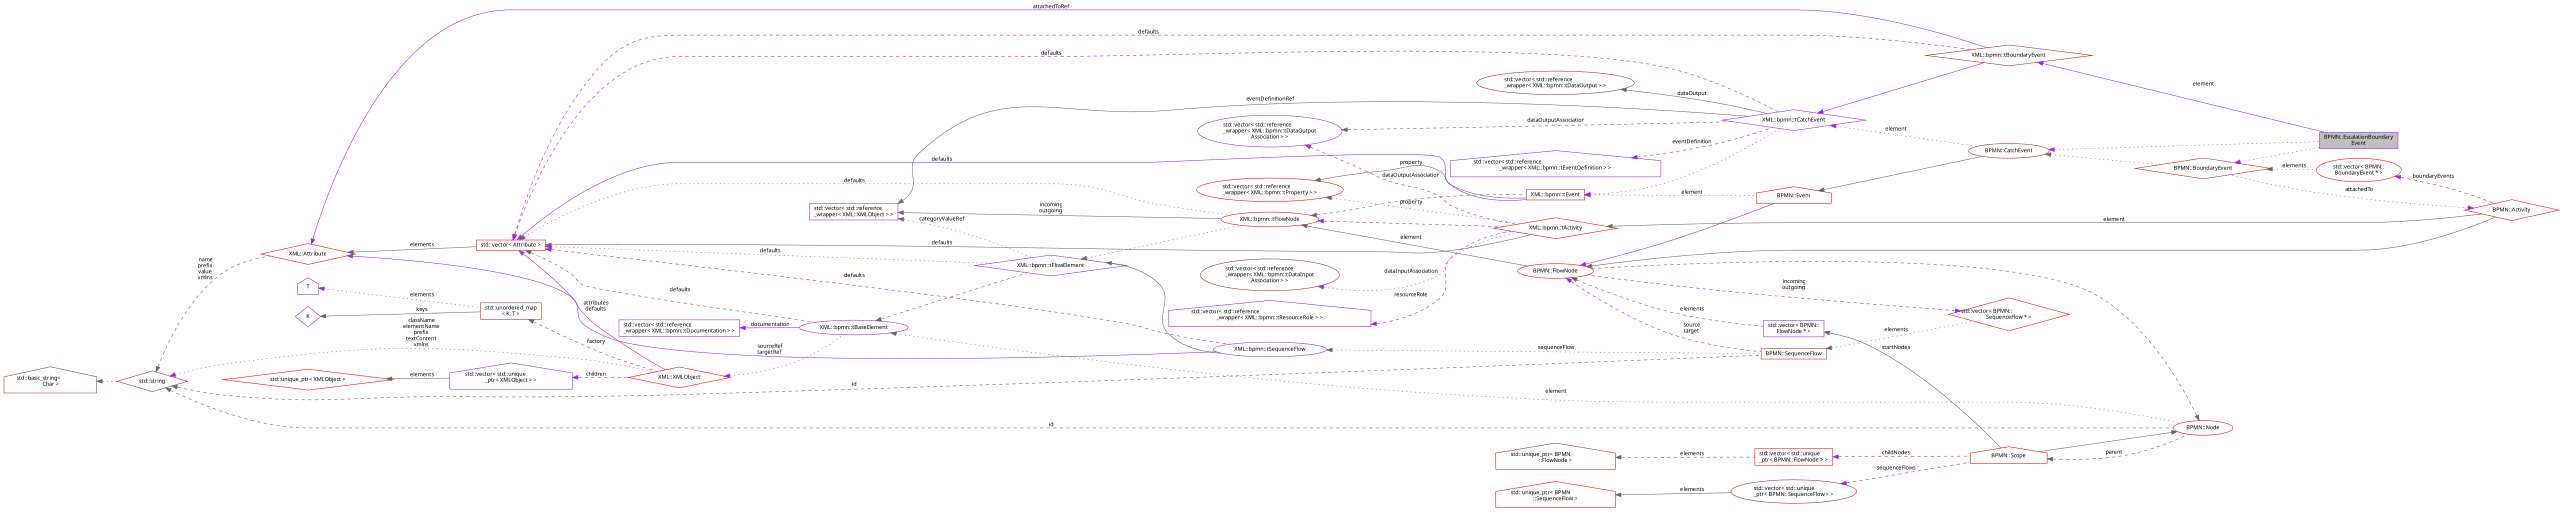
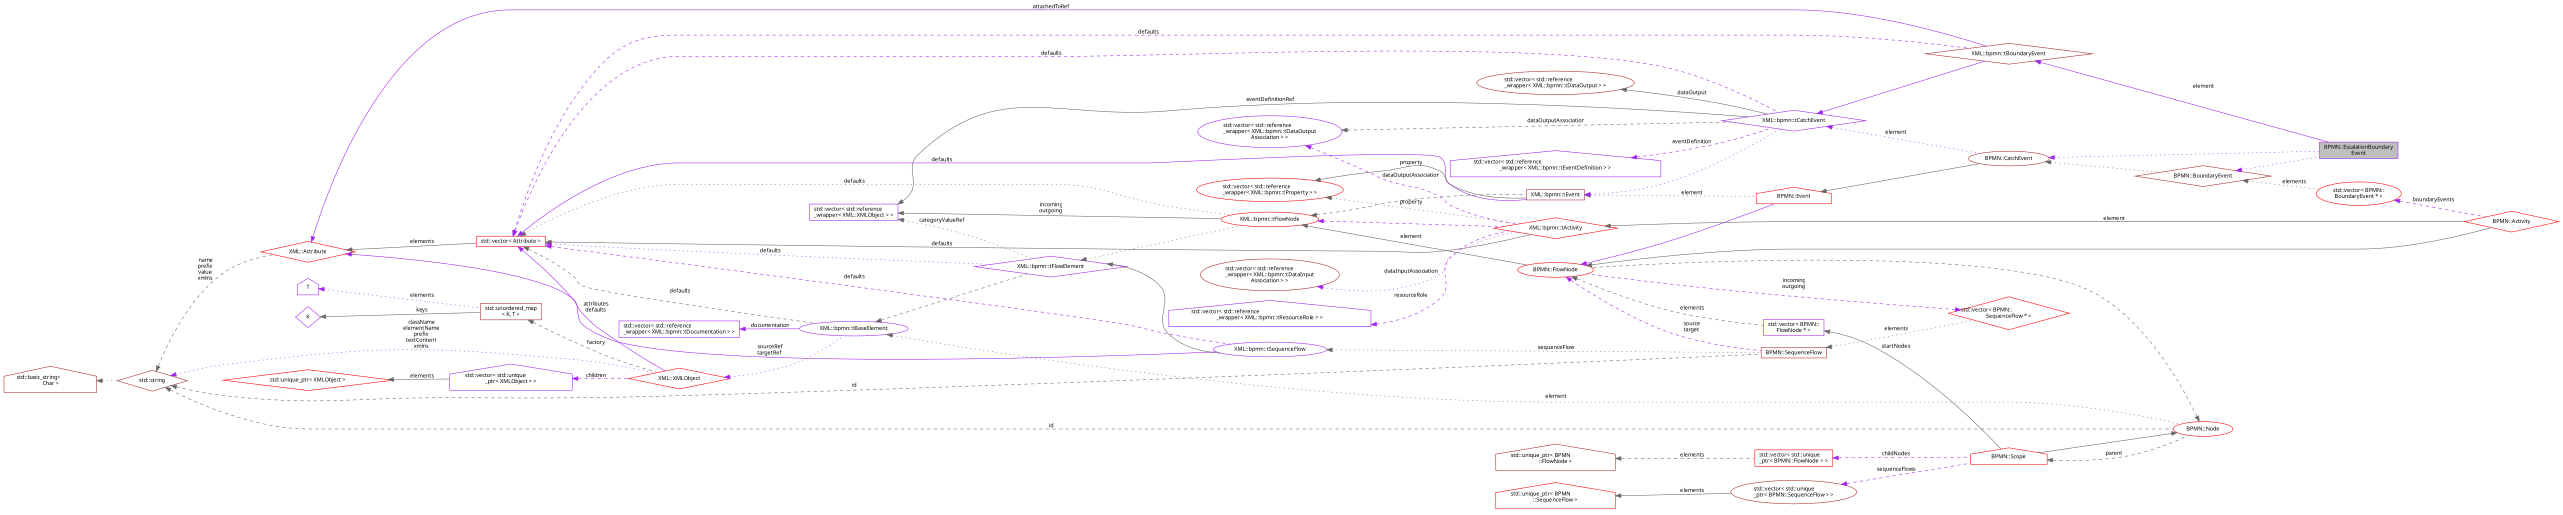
edge "BPMN::BoundaryEvent" -> "BPMN::Activity": removed, label "attachedTo"
